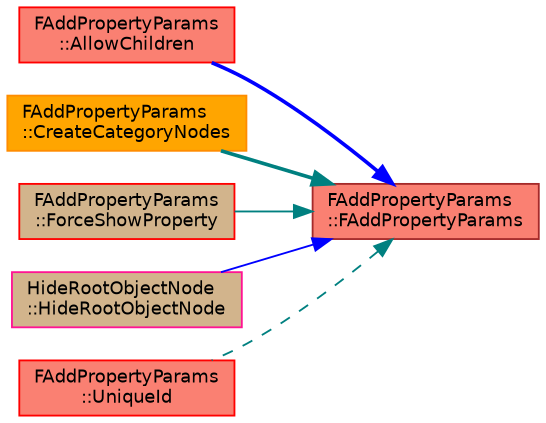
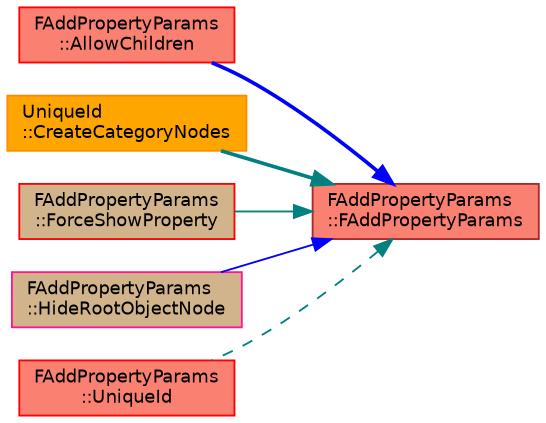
node "FAddPropertyParams ::CreateCategoryNodes": label "FAddPropertyParams ::CreateCategoryNodes" -> "UniqueId ::CreateCategoryNodes"
node "HideRootObjectNode ::HideRootObjectNode": label "HideRootObjectNode ::HideRootObjectNode" -> "FAddPropertyParams ::HideRootObjectNode"
